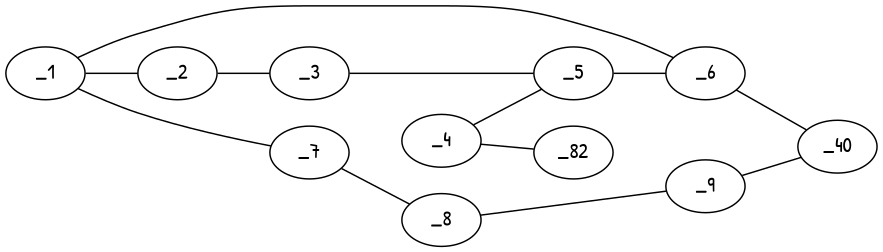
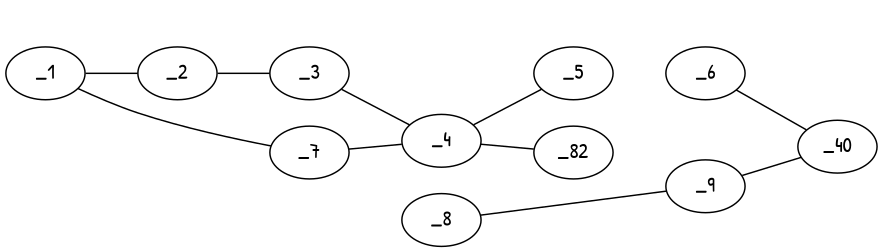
edge "_1" -- "_6": removed
edge "_3" -- "_5": now "_3" -- "_4"
edge "_5" -- "_6": removed
edge "_7" -- "_8": now "_7" -- "_4"
